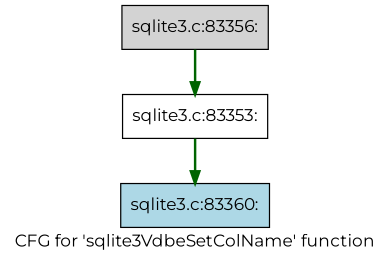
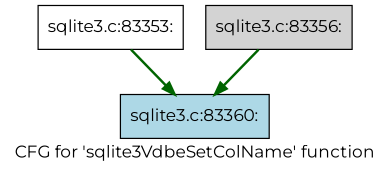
edge "sqlite3.c:83356:" -> "sqlite3.c:83353:": now "sqlite3.c:83356:" -> "sqlite3.c:83360:"
